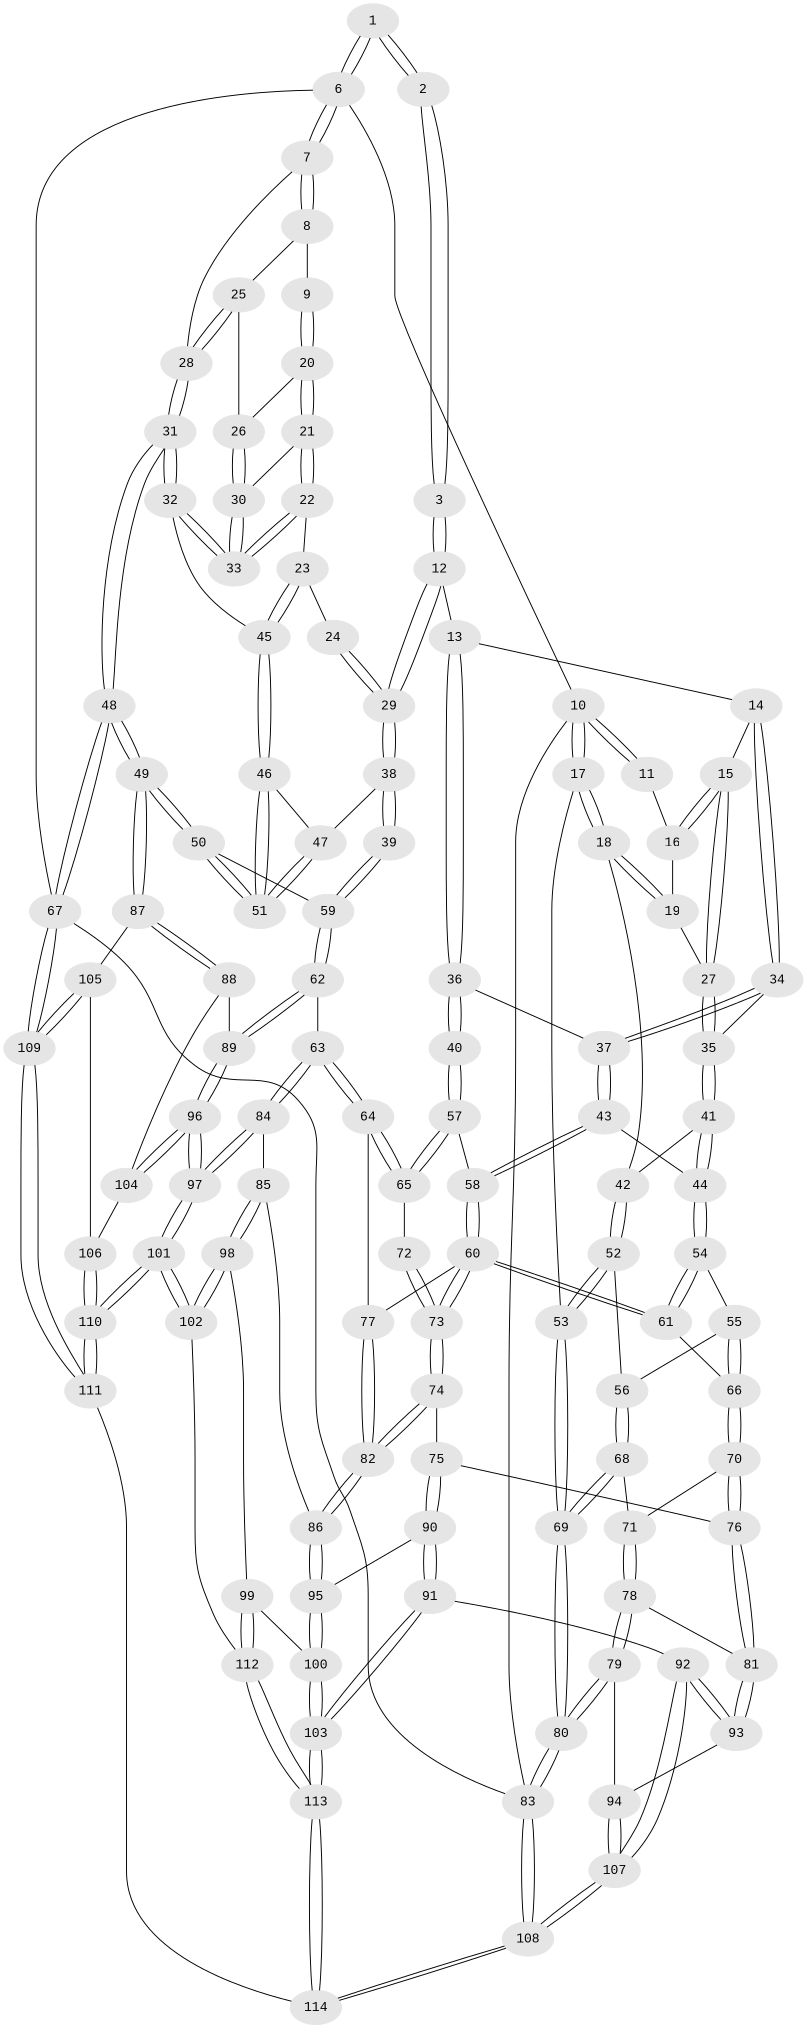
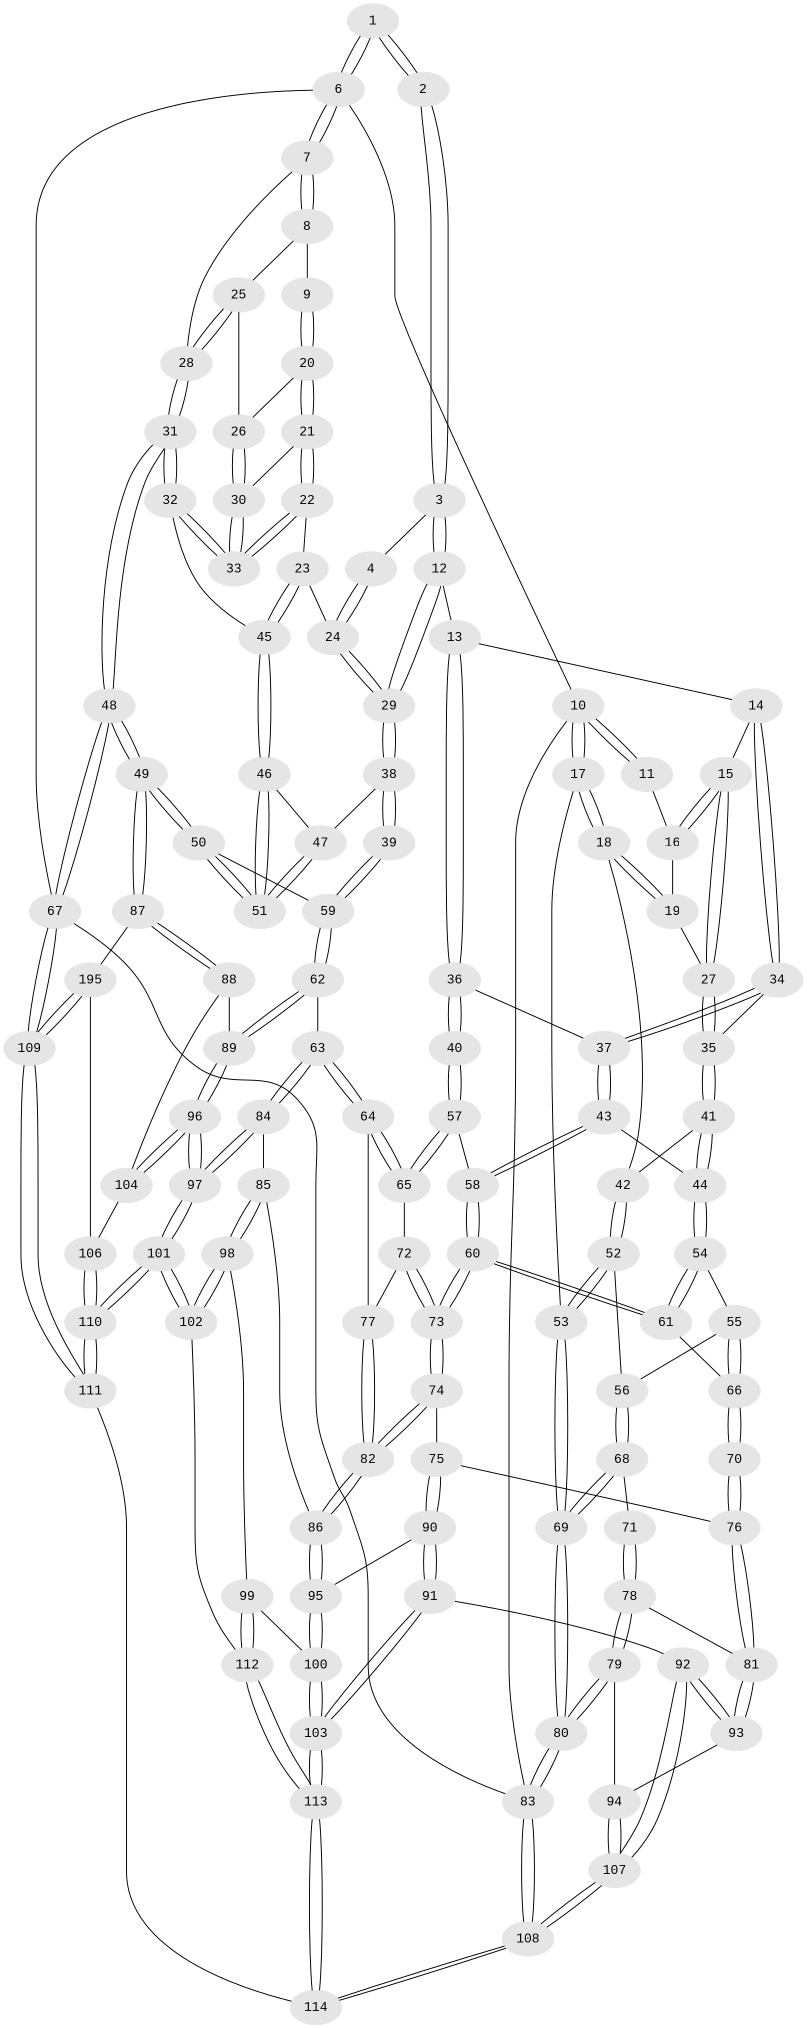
node "4": added
node "105": label "105" -> "195"
edge "60" -- "77": now "72" -- "77"
edge "70" -- "71": removed
